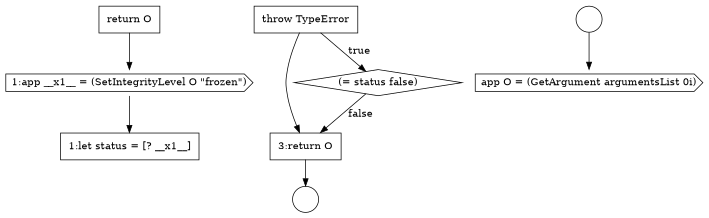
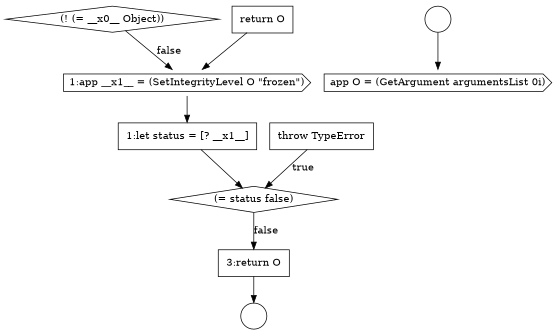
node "(! (= __x0__ Object))": added
edge "throw TypeError" -> "3:return O": removed
edge "1:let status = [? __x1__]" -> "(= status false)": added
